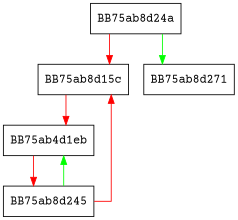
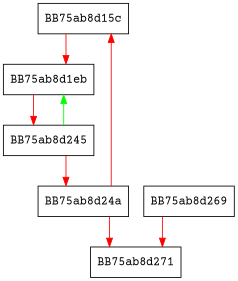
edge "BB75ab8d24a" -> "BB75ab8d271": color green -> red
node "BB75ab4d1eb": label "BB75ab4d1eb" -> "BB75ab8d1eb"
edge "BB75ab8d245" -> "BB75ab8d15c": now "BB75ab8d245" -> "BB75ab8d24a"
node "BB75ab8d269": added
